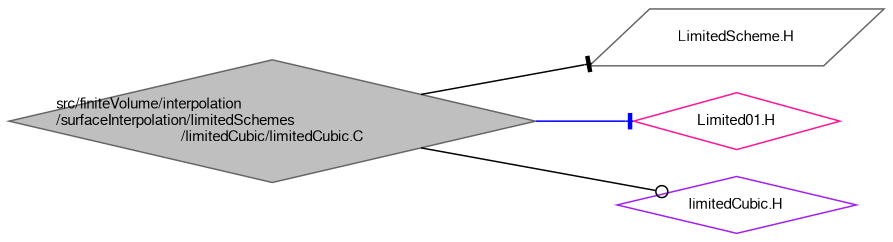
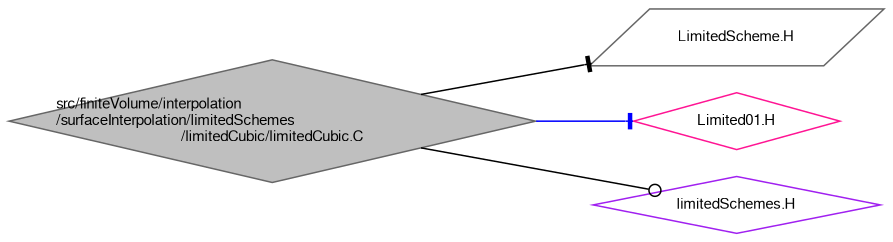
node "limitedCubic.H": label "limitedCubic.H" -> "limitedSchemes.H"
